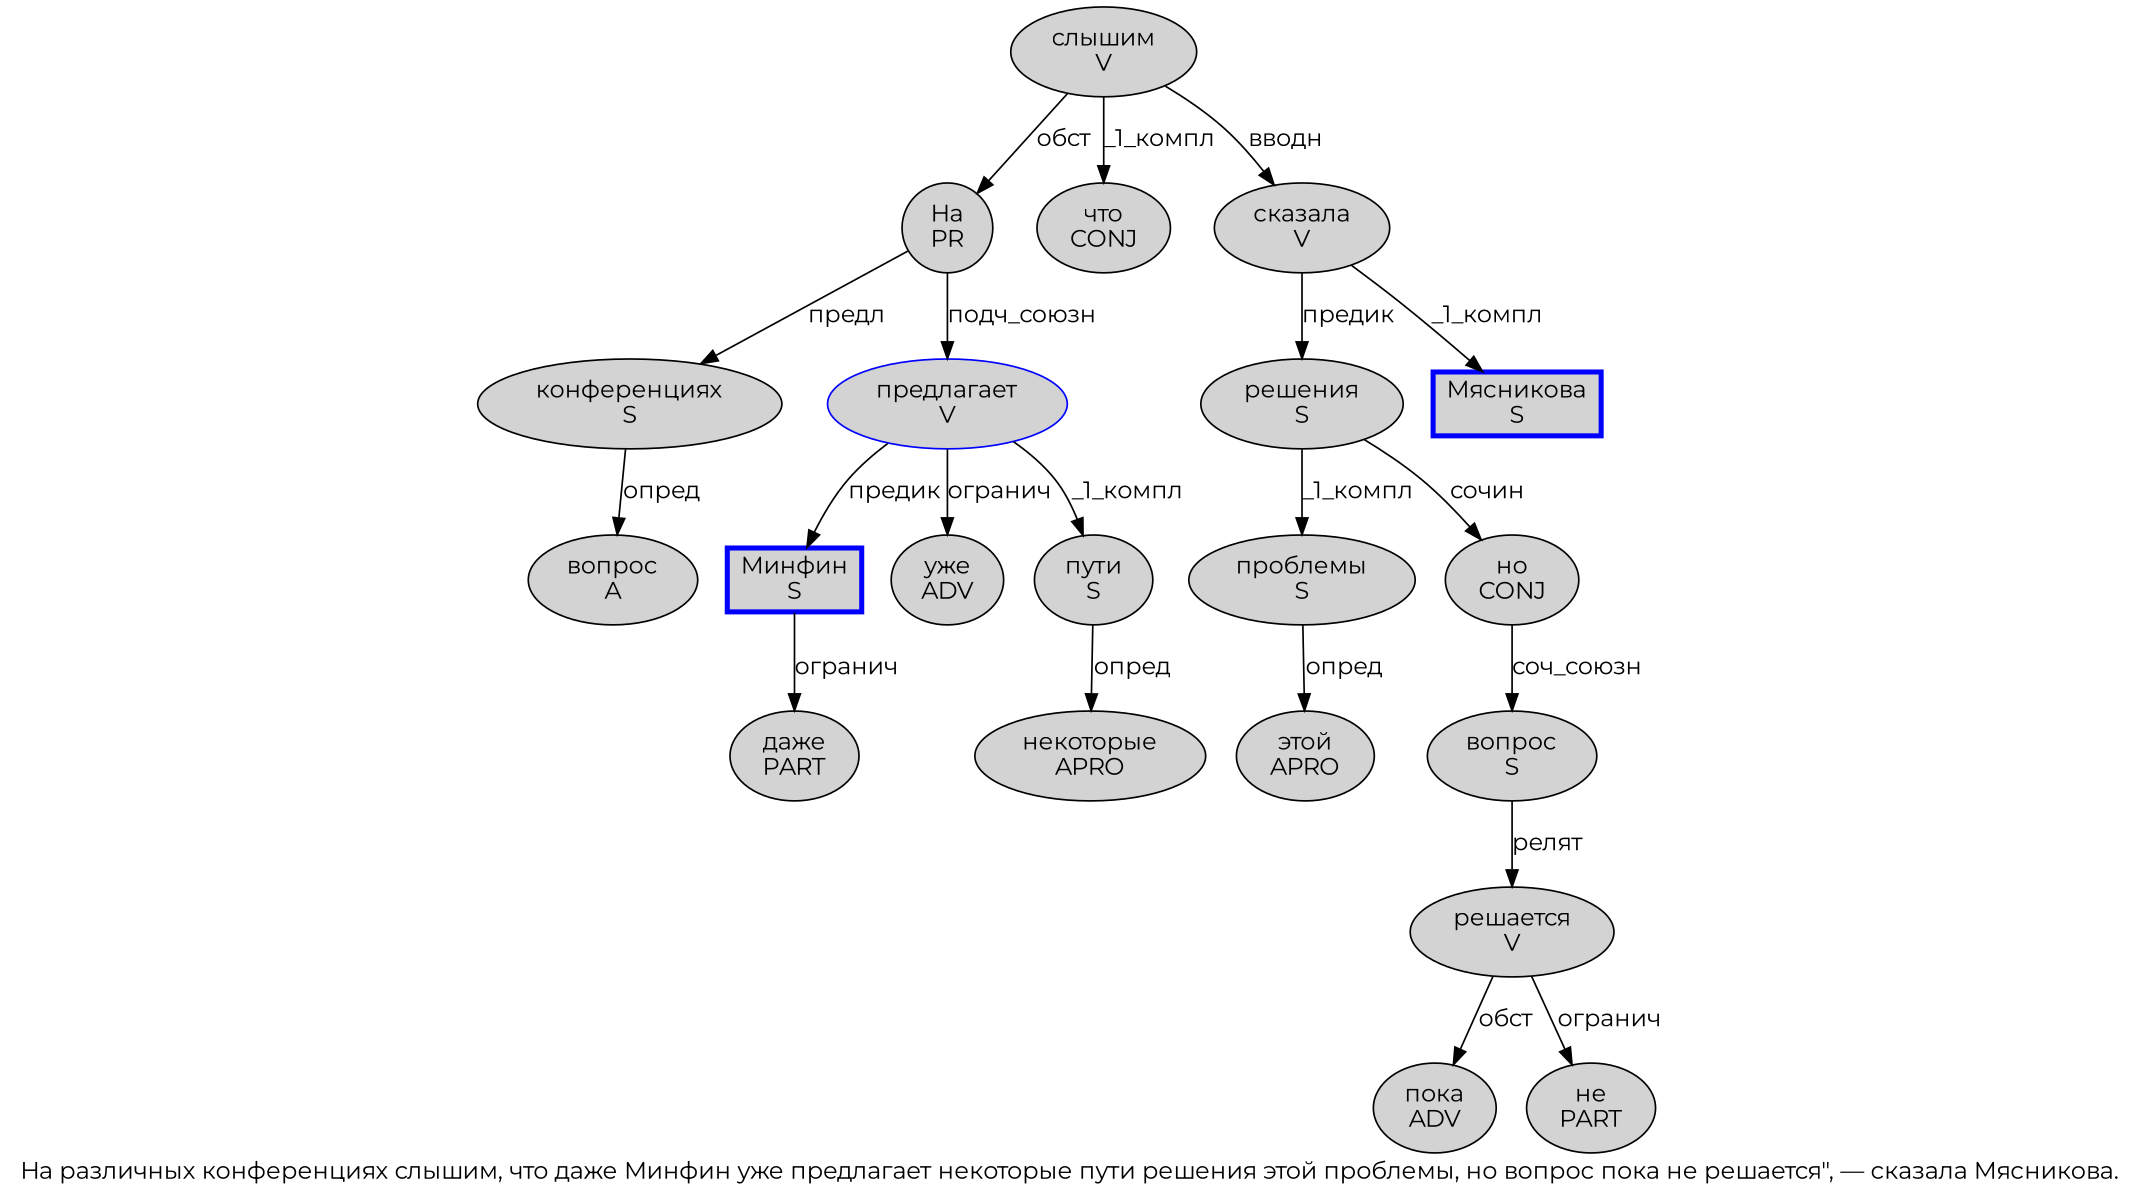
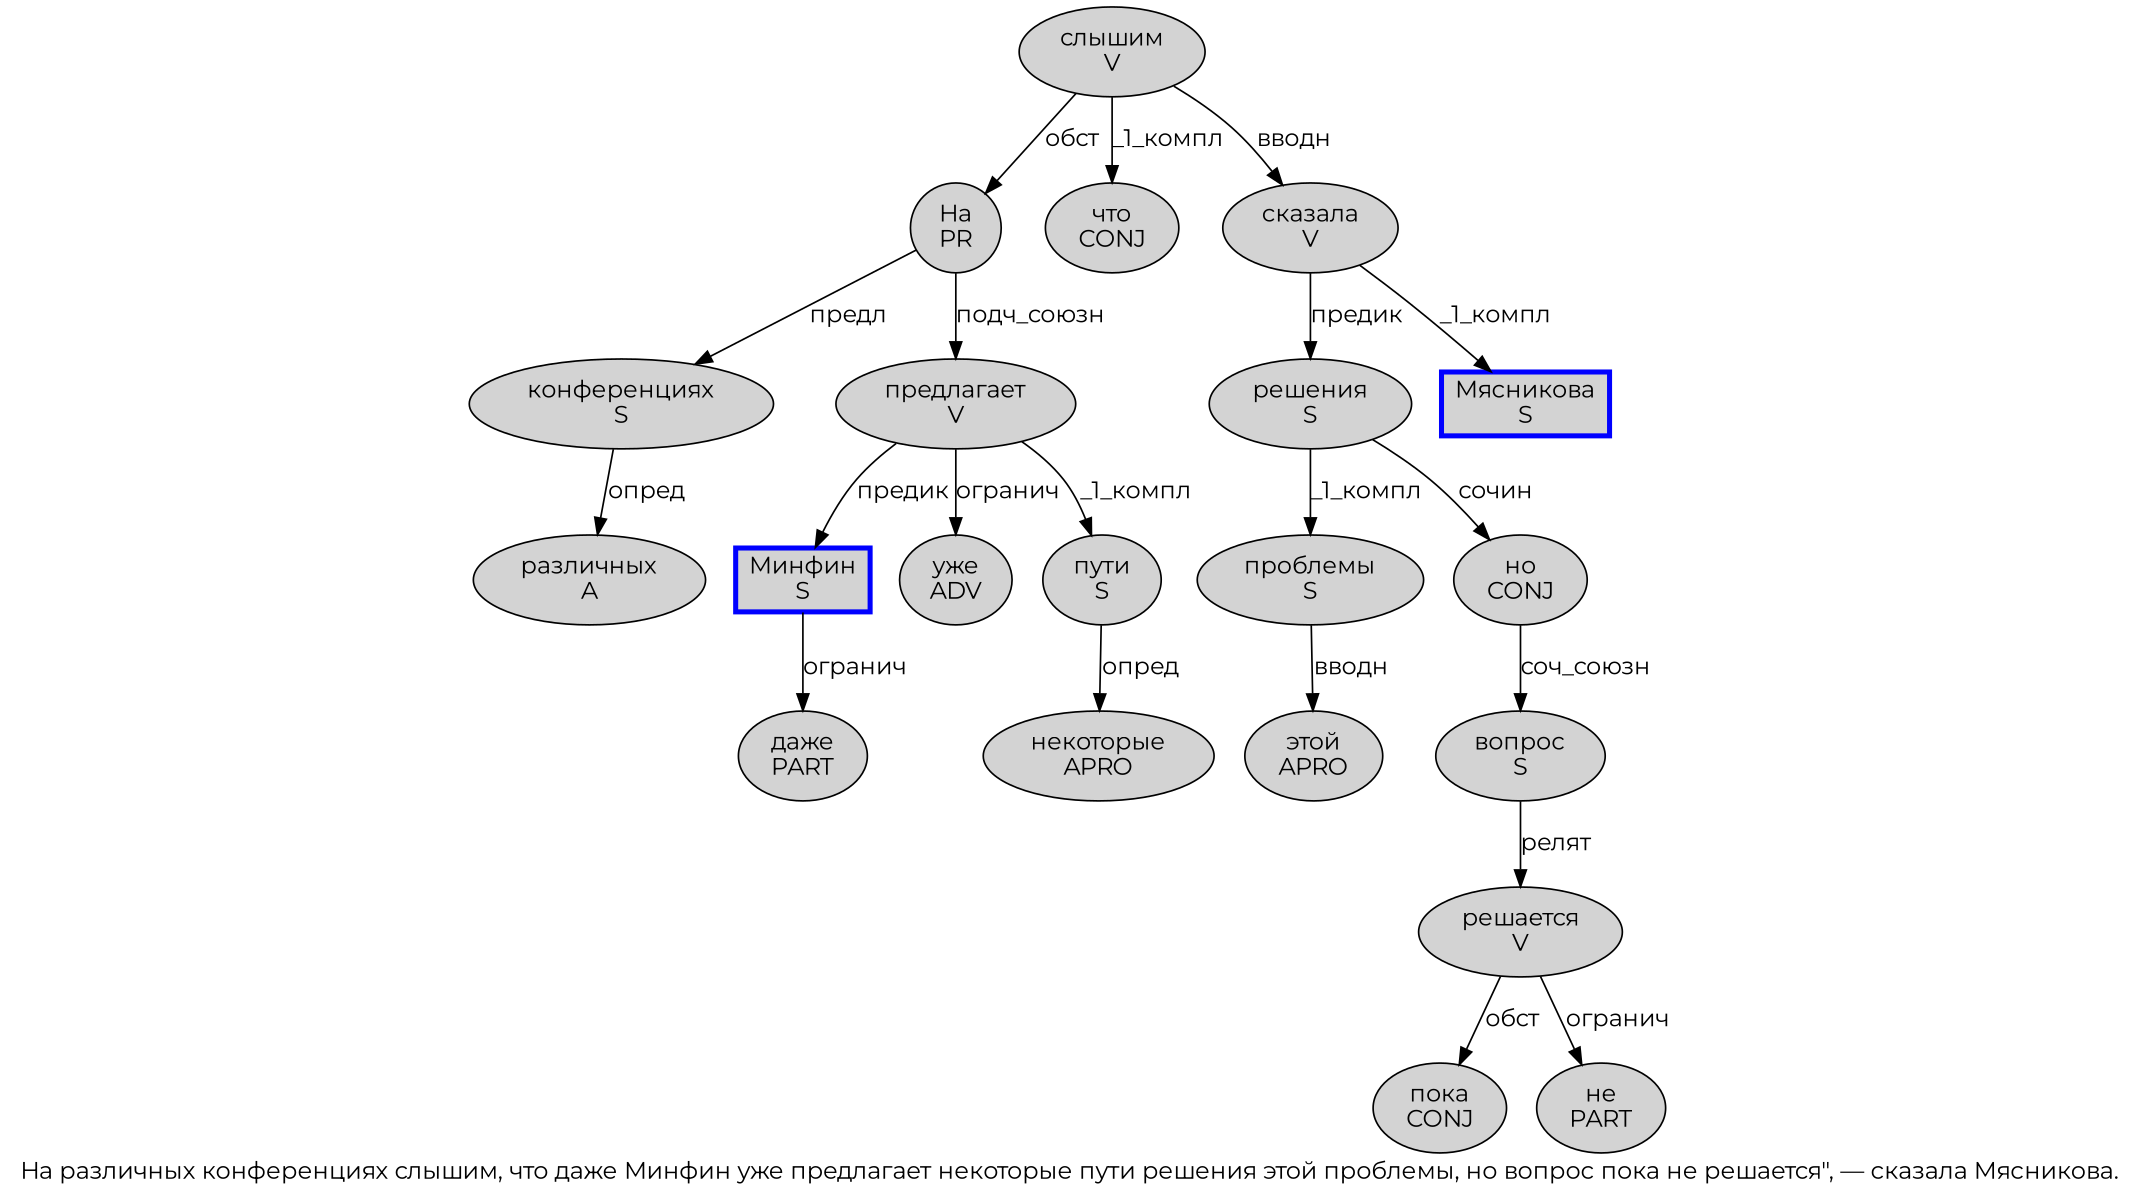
node "предлагает V": color blue -> black
node "вопрос A": label "вопрос A" -> "различных A"
edge "проблемы S" -> "этой APRO": label "опред" -> "вводн"
node "пока ADV": label "пока ADV" -> "пока CONJ"
